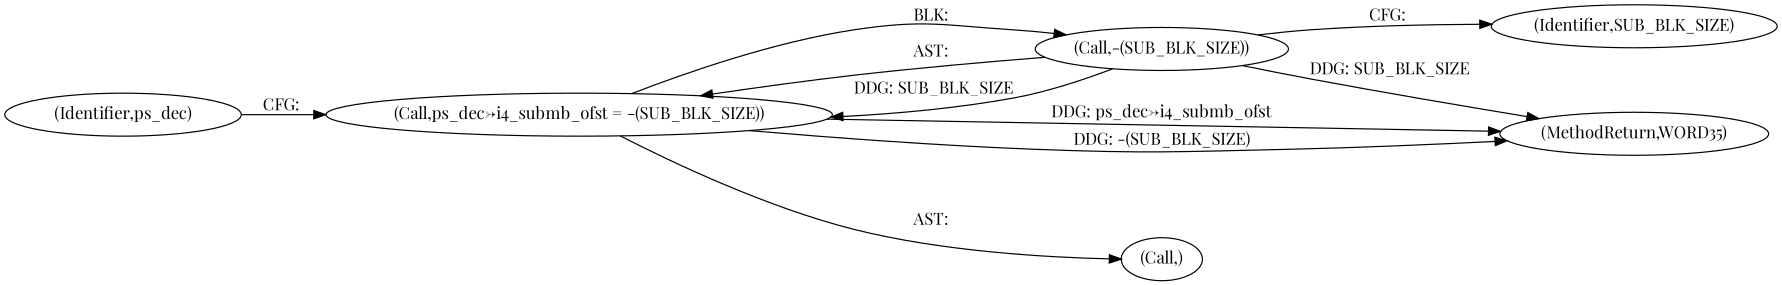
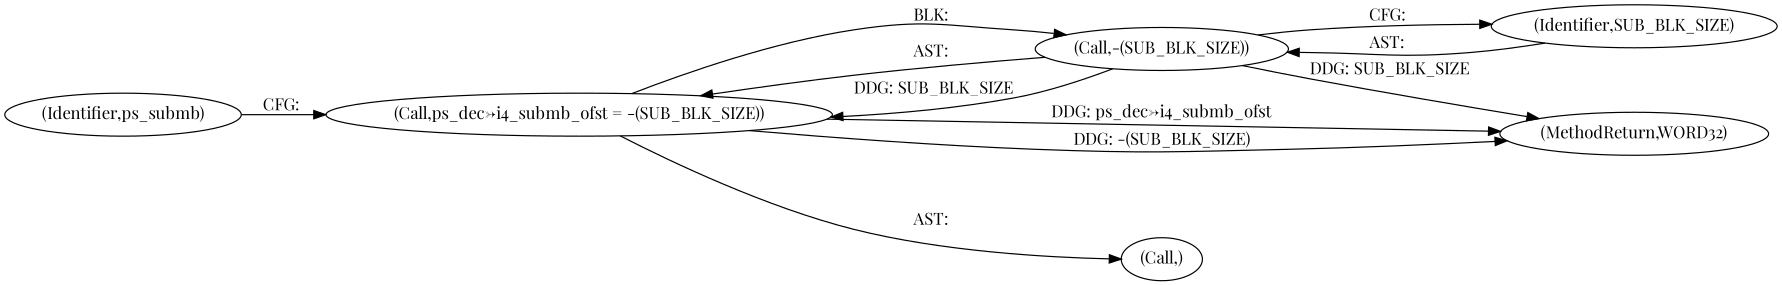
edge "(Identifier,SUB_BLK_SIZE)" -> "(Call,-(SUB_BLK_SIZE))": added, label "AST:"
node "(Identifier,ps_dec)": label "(Identifier,ps_dec)" -> "(Identifier,ps_submb)"
node "(MethodReturn,WORD35)": label "(MethodReturn,WORD35)" -> "(MethodReturn,WORD32)"
